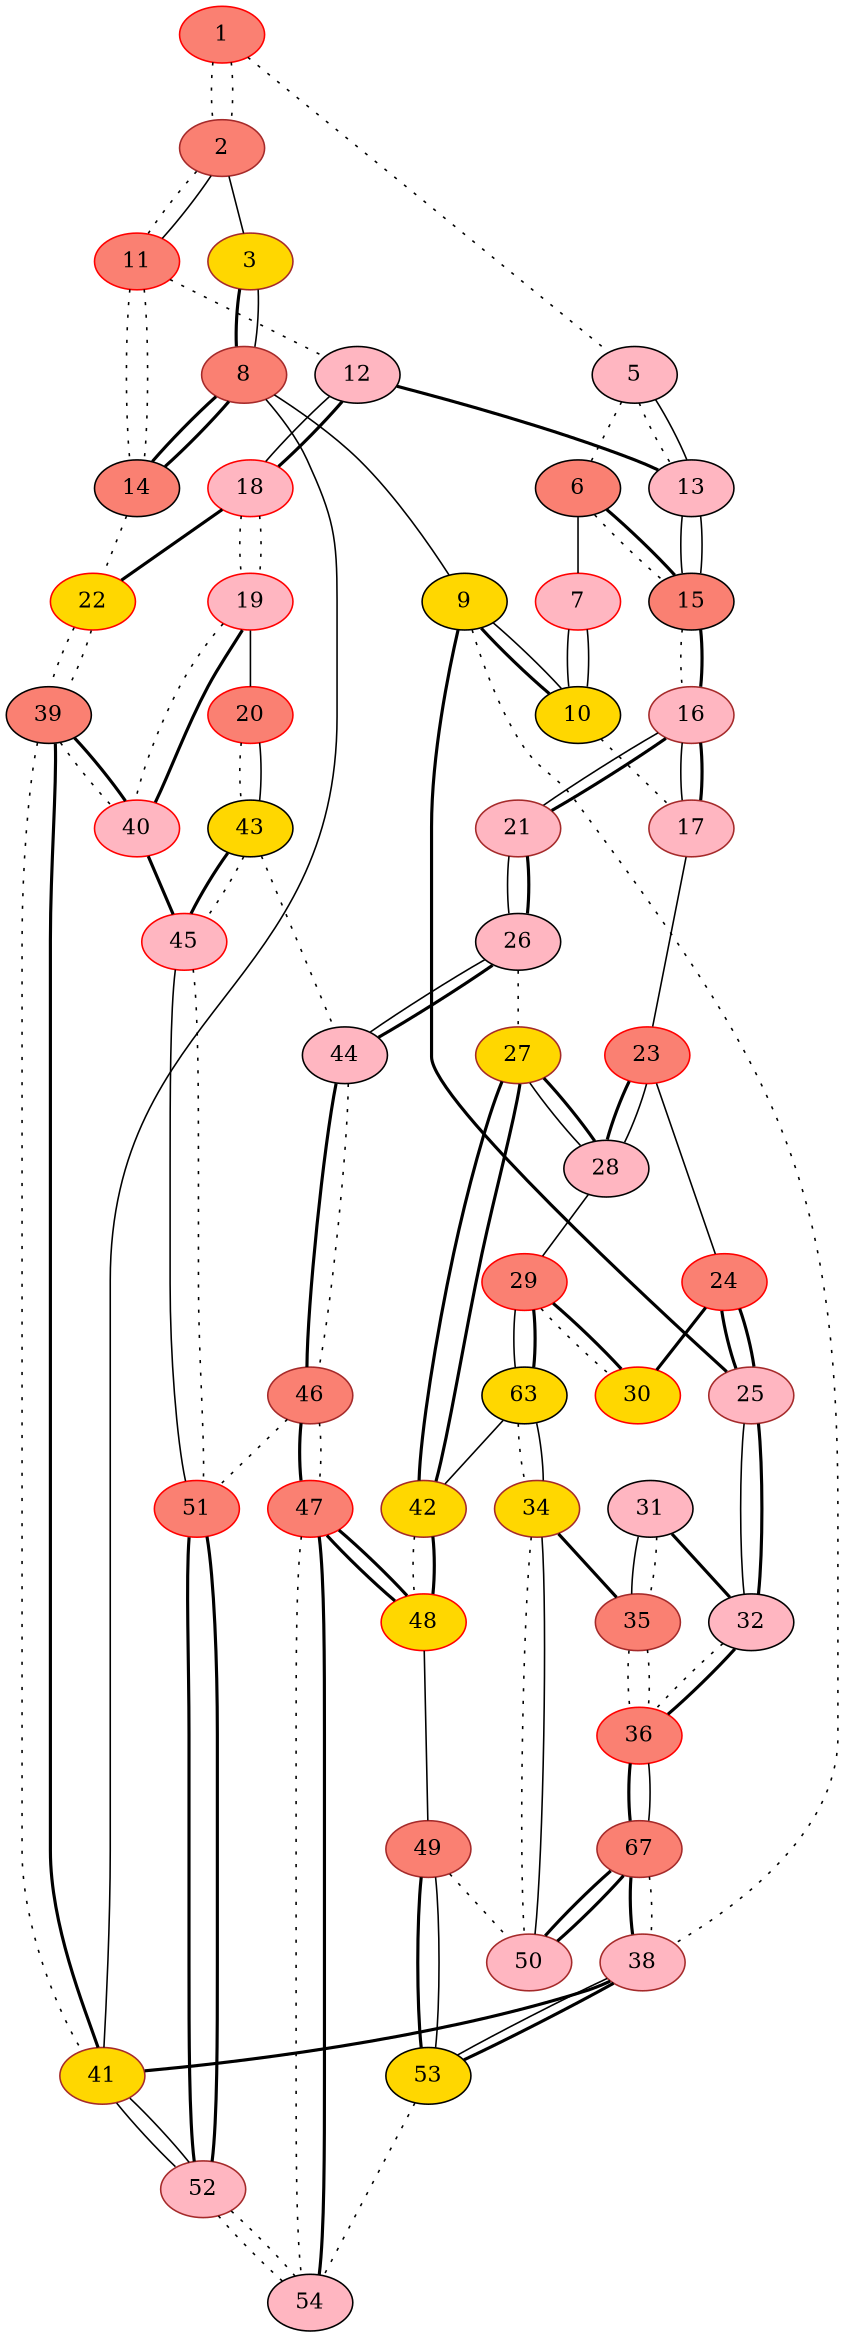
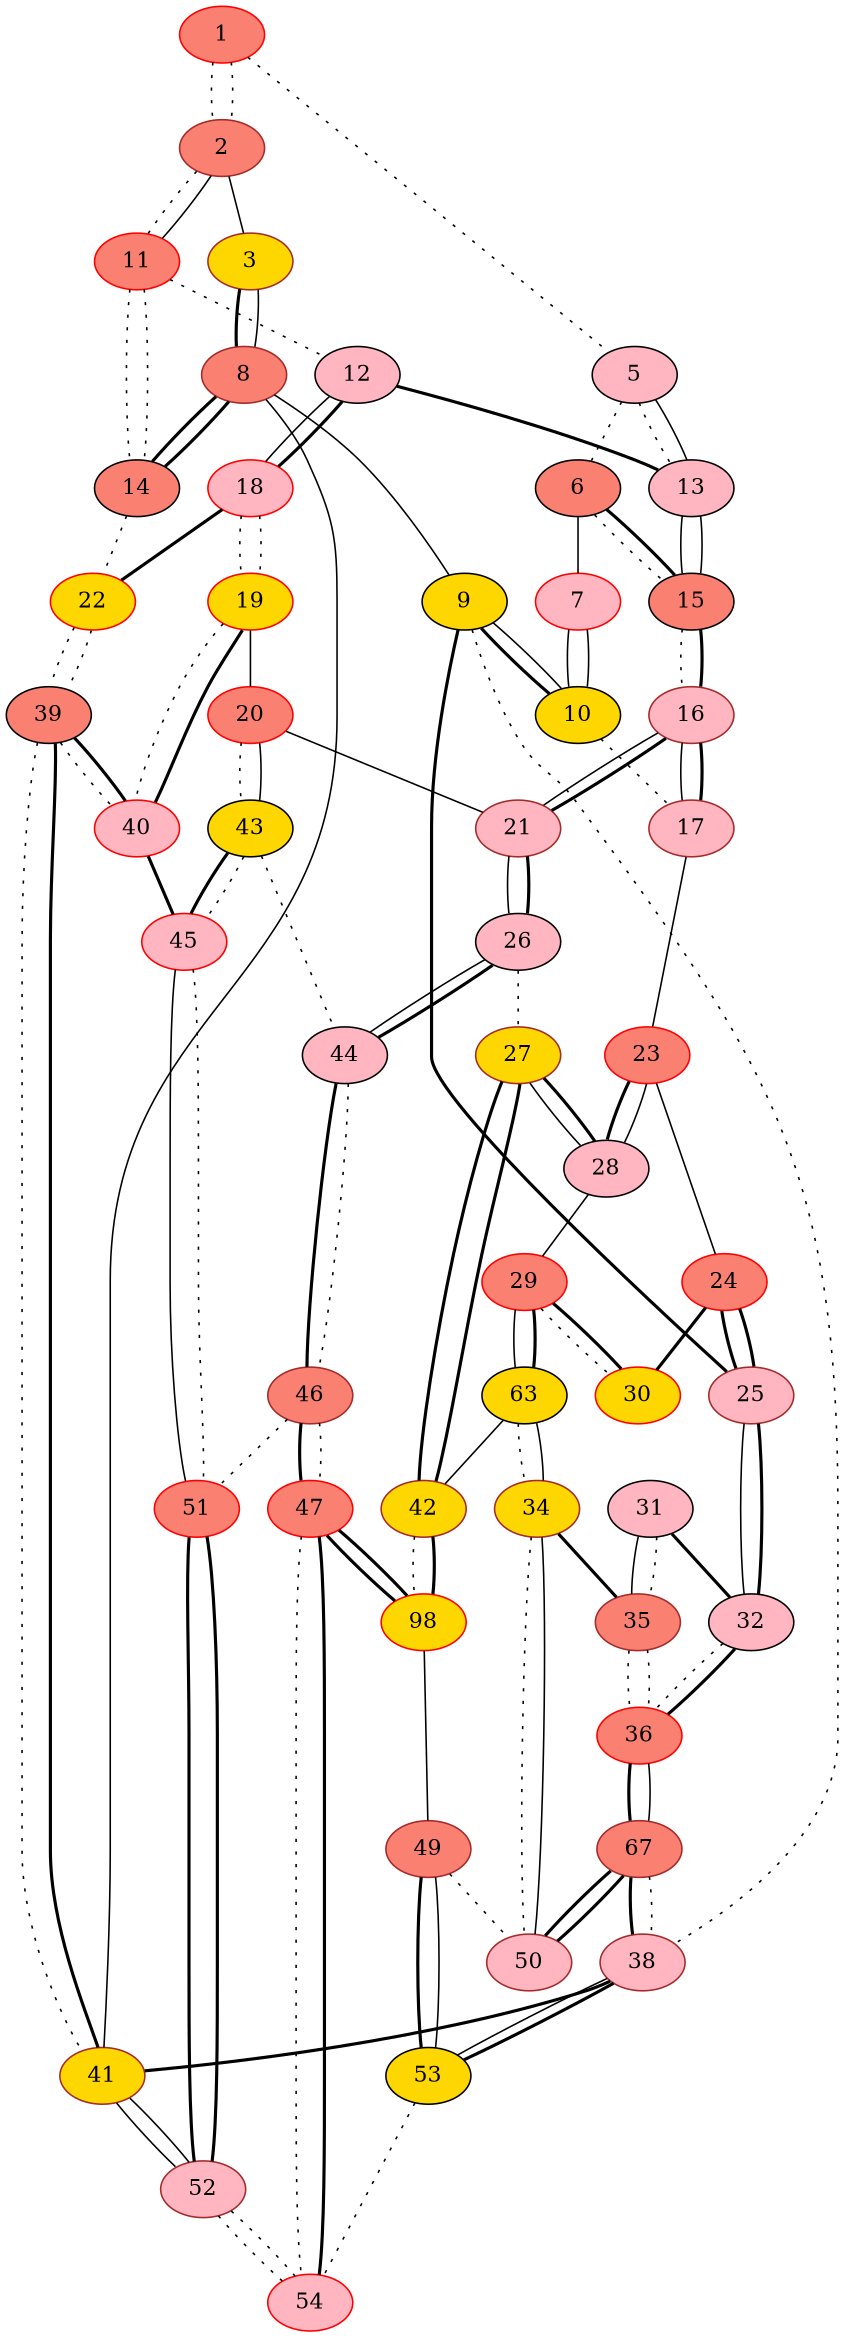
node "19": fillcolor lightpink -> gold
edge "20" -- "21": added
node "48": label "48" -> "98"
node "54": color black -> red
